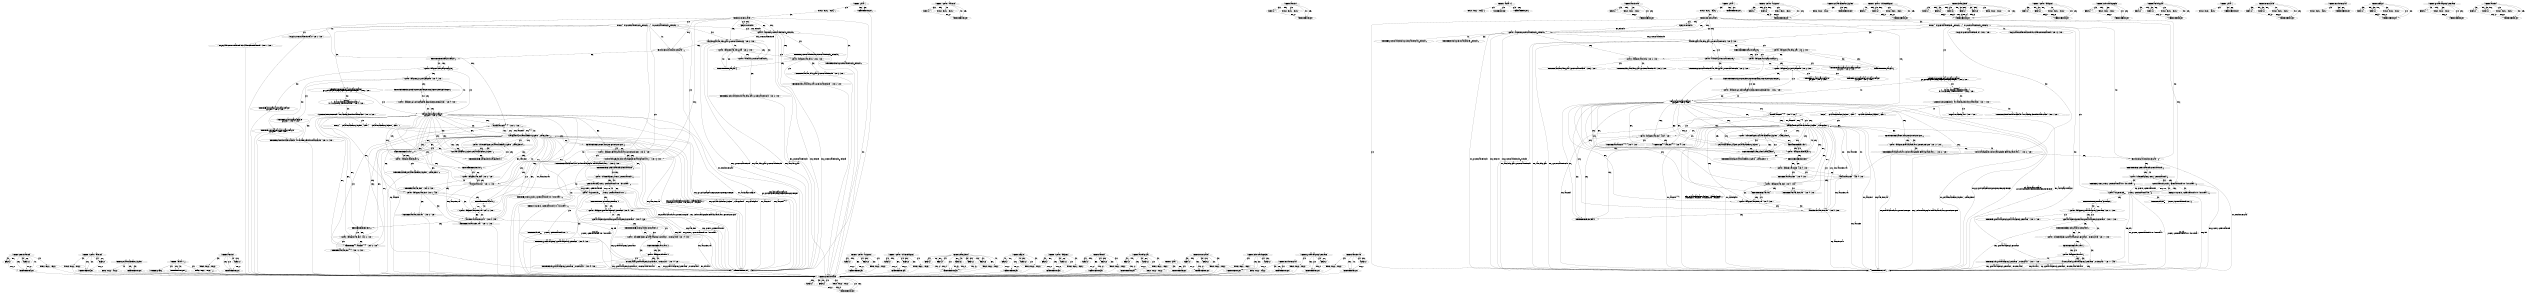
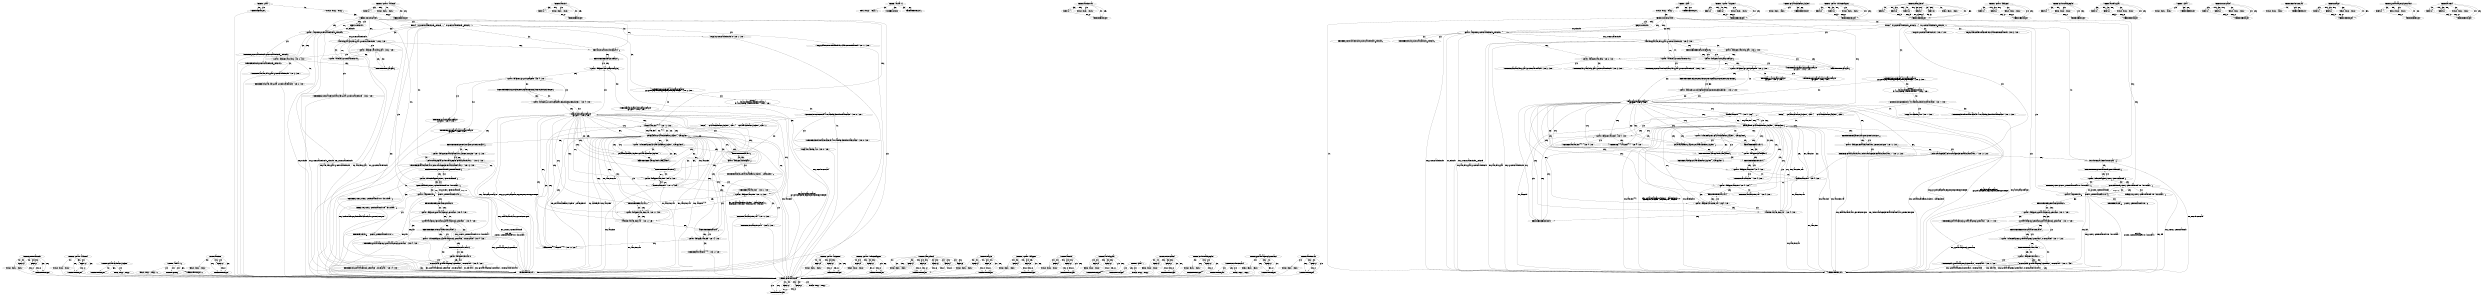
edge "<(METHOD_REF,[] {},base::Bind([] {}))<SUB>9</SUB>>" -> "<(base.Bind,base::Bind([] {}))<SUB>9</SUB>>": label "DDG: p2" -> "CFG: "
node "<(LOCAL,auto cache_key: auto)<SUB>10</SUB>>": added
